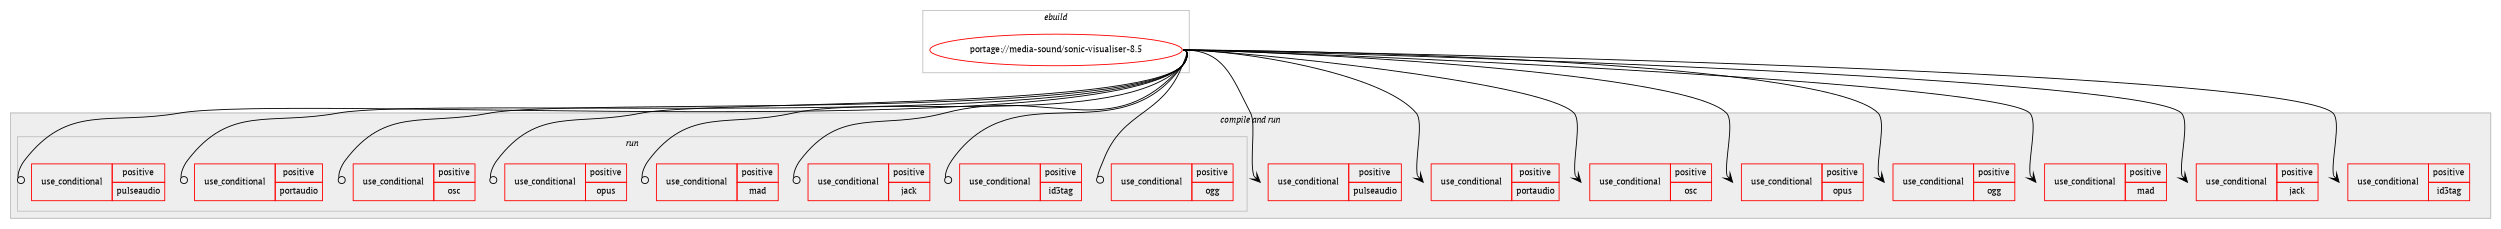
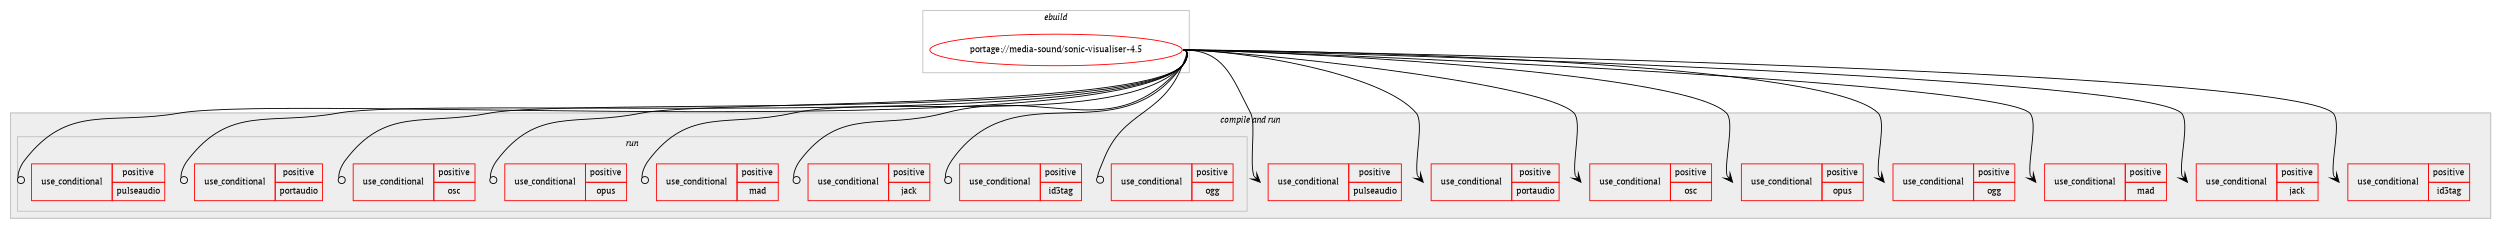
node "portage://media-sound/sonic-visualiser-8.5": label "portage://media-sound/sonic-visualiser-8.5" -> "portage://media-sound/sonic-visualiser-4.5"
